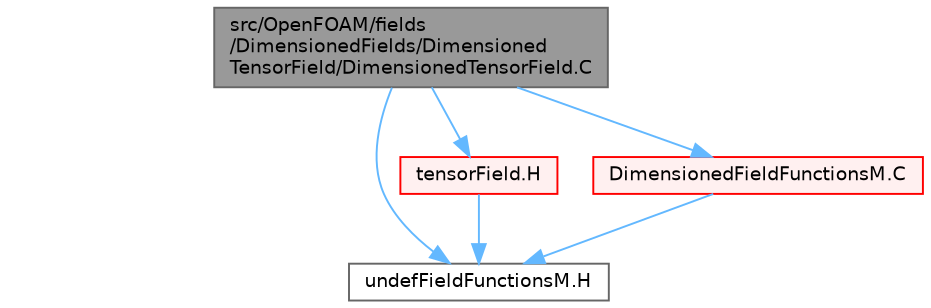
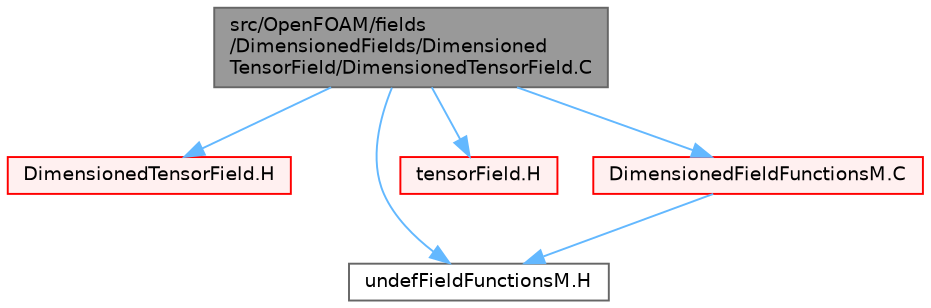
node "DimensionedTensorField.H": added
edge "tensorField.H" -> "undefFieldFunctionsM.H": removed
